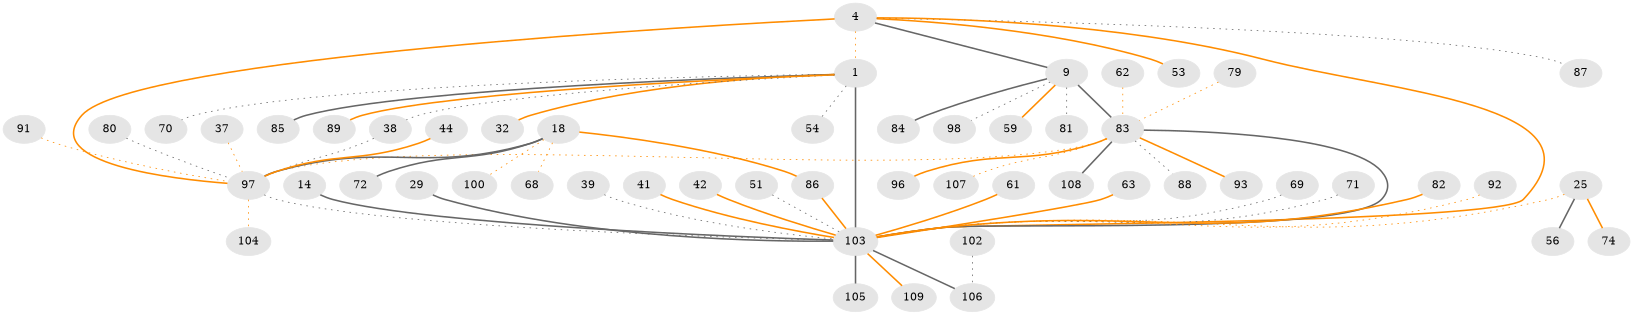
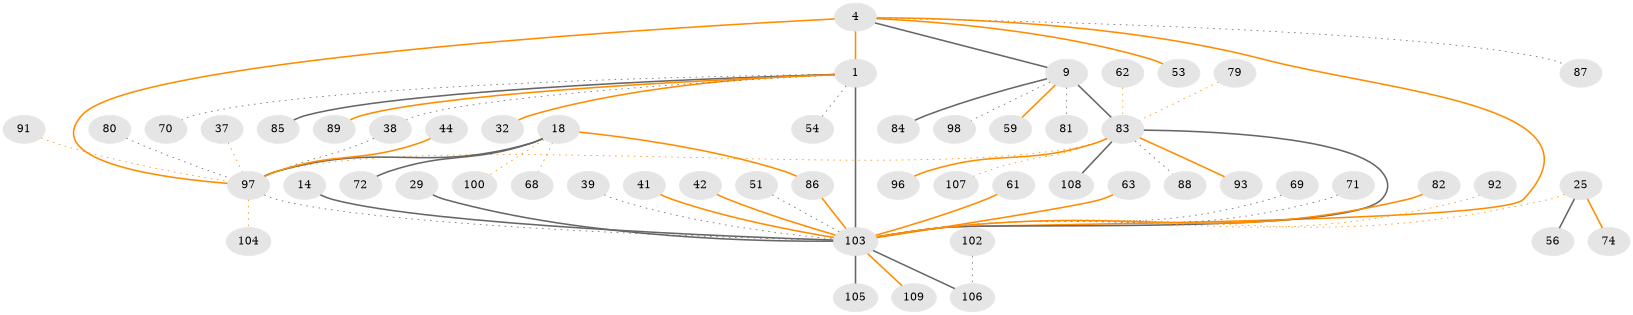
edge "4" -- "1": style dotted -> bold
